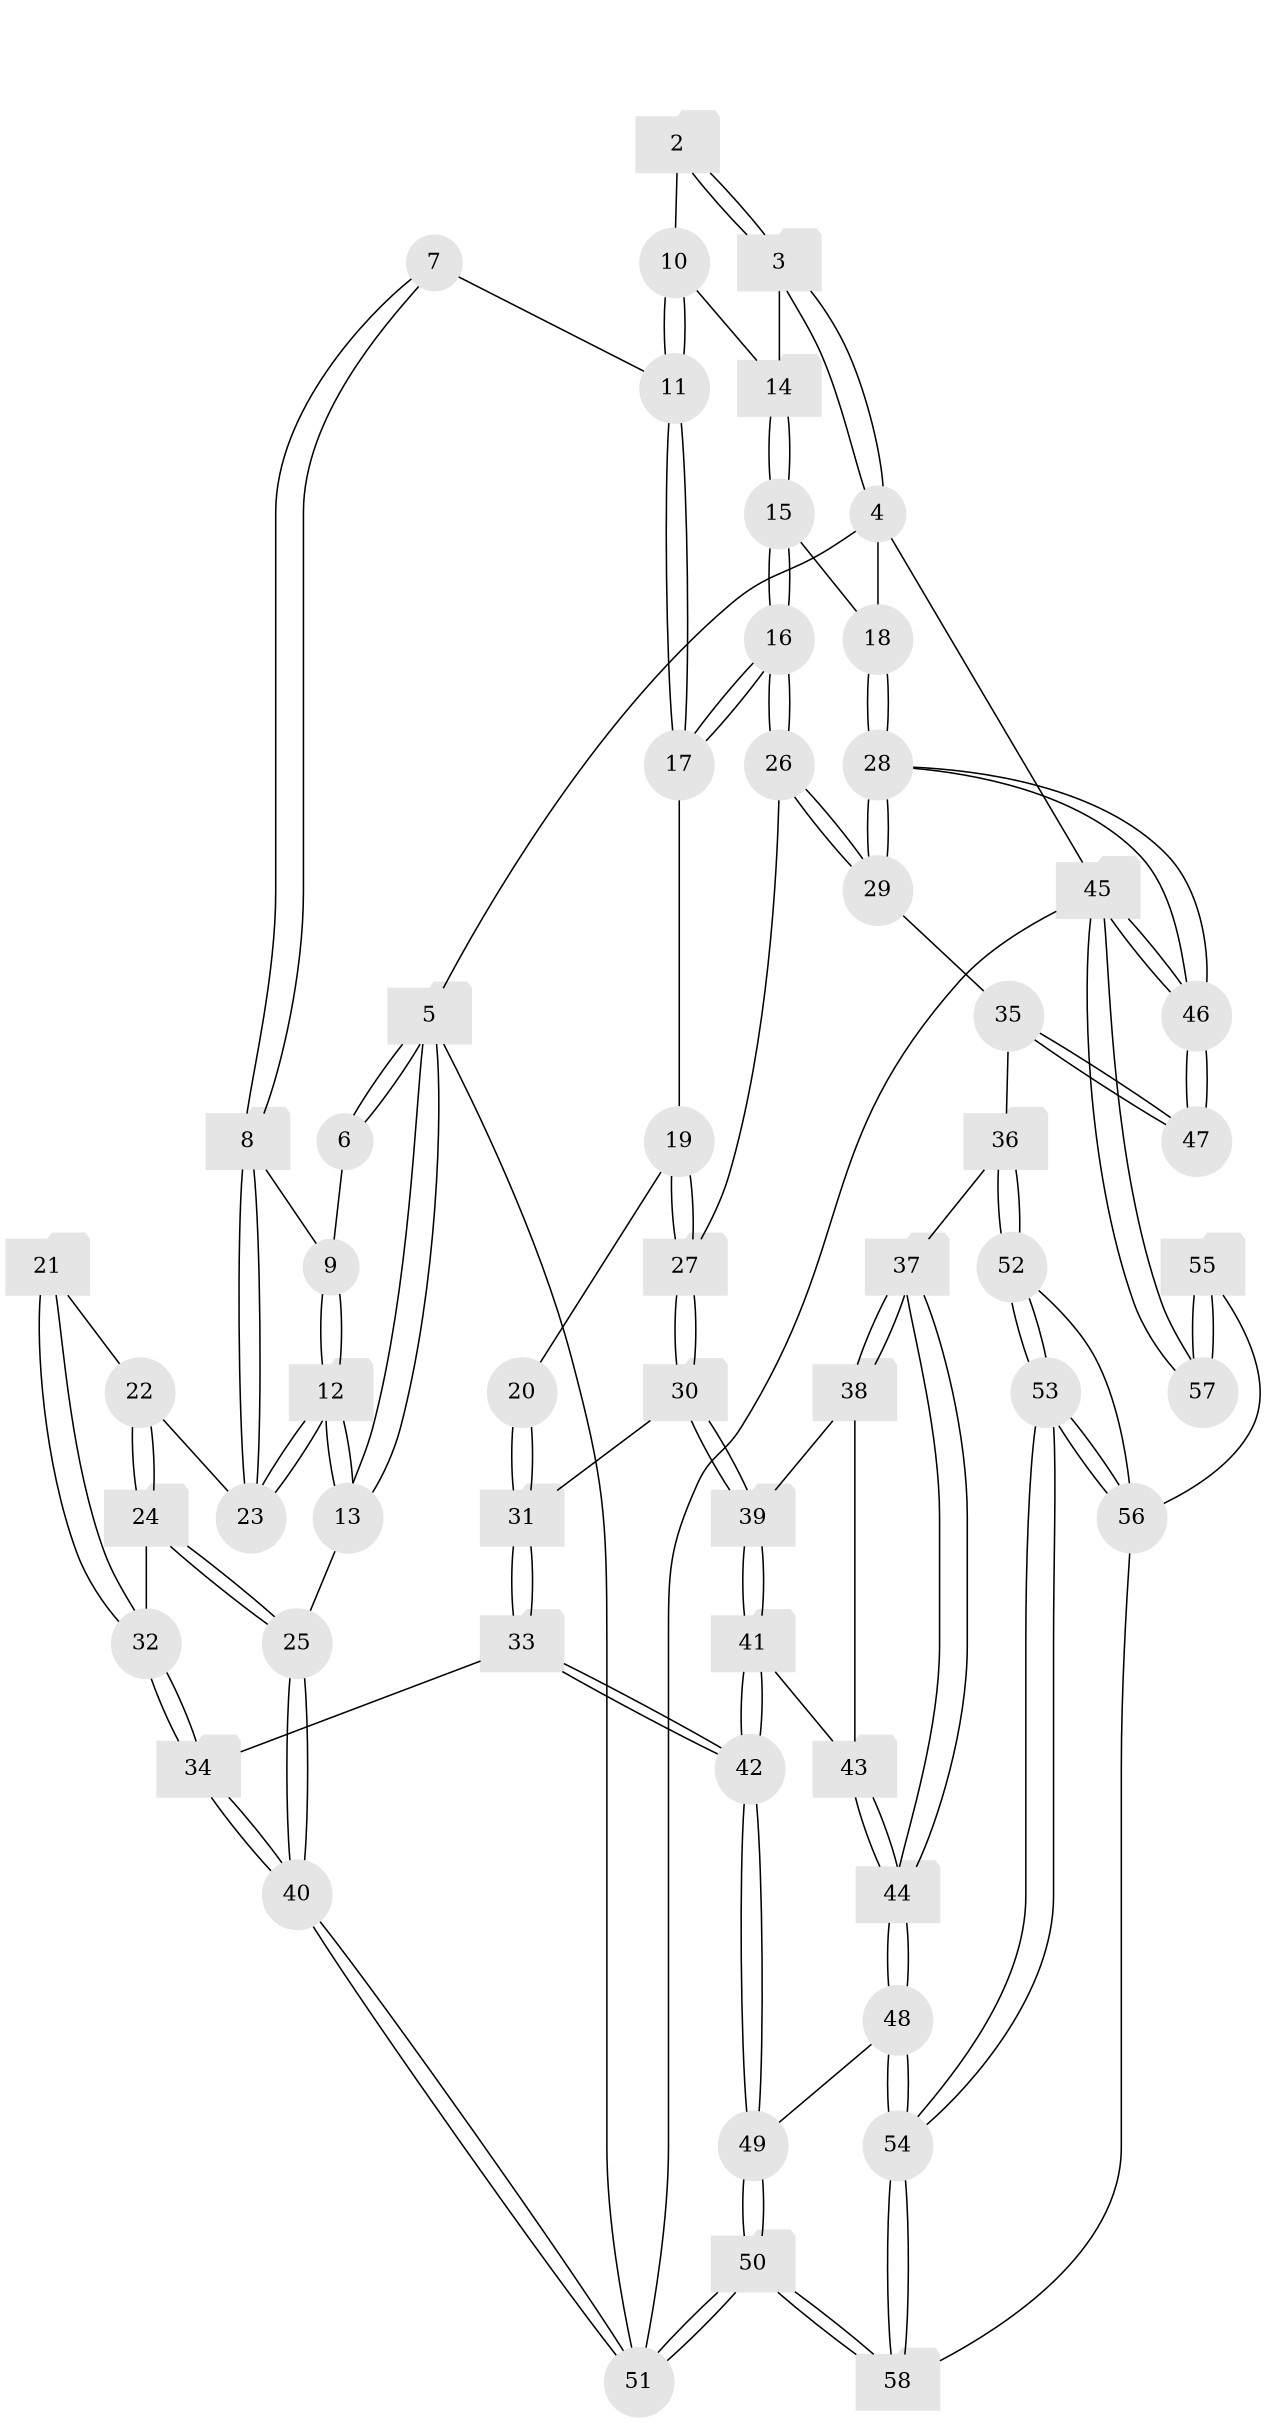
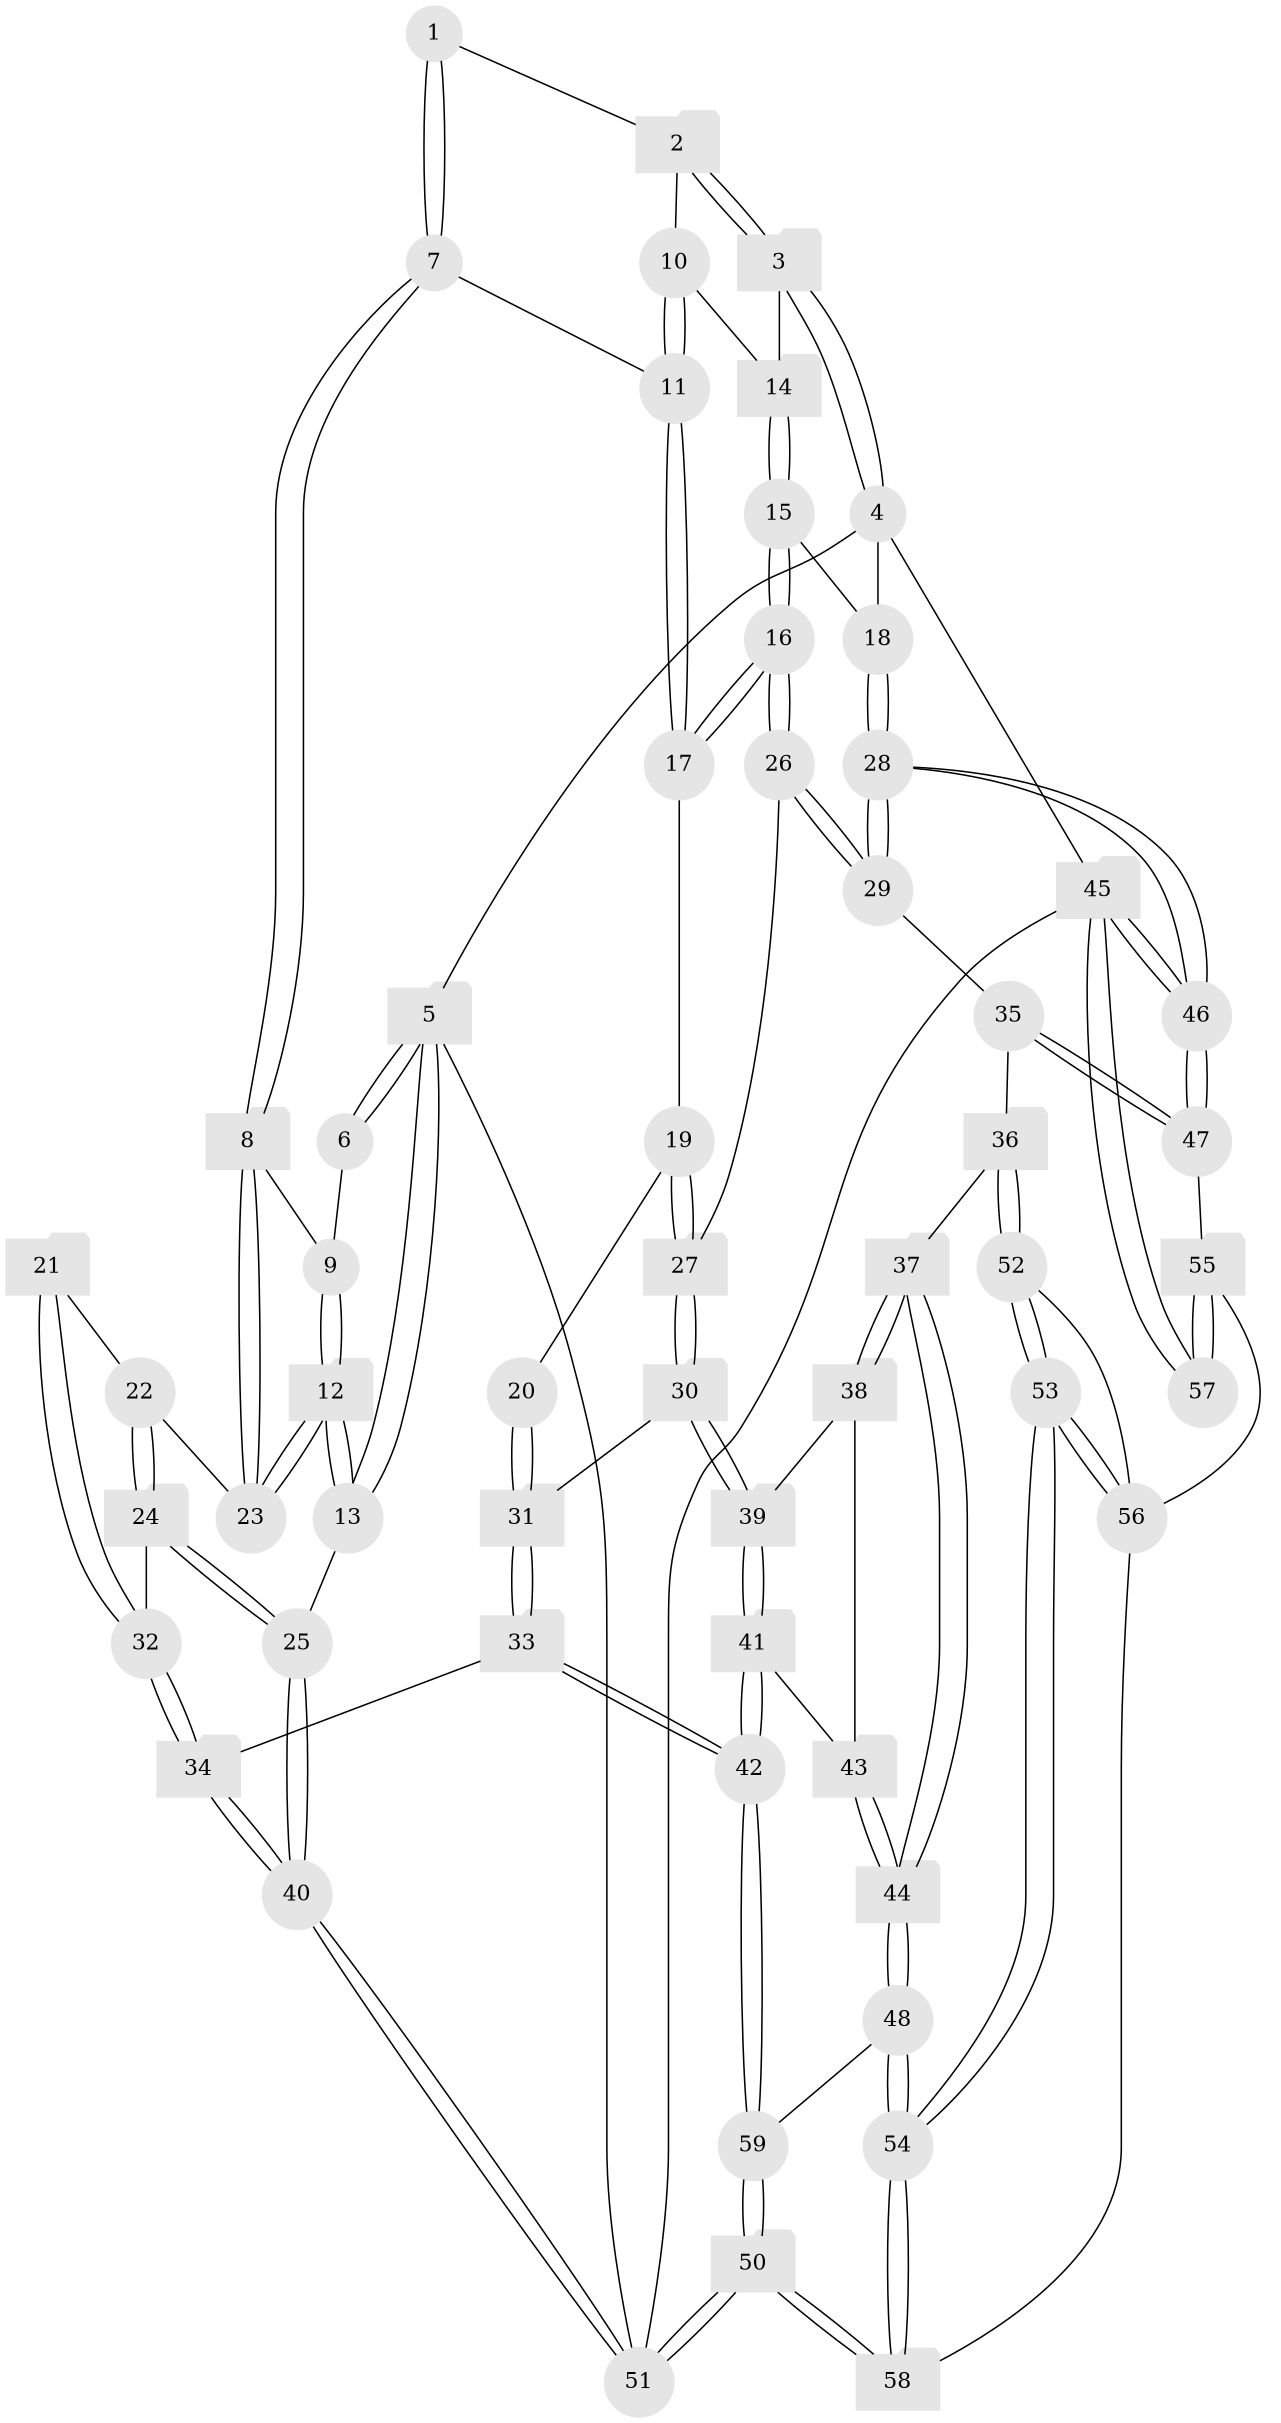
node "1": added
edge "47" -- "55": added
node "49": label "49" -> "59"
